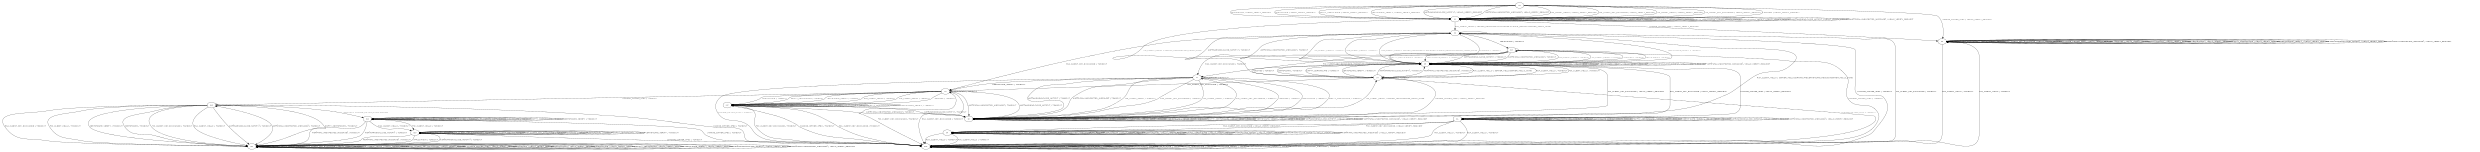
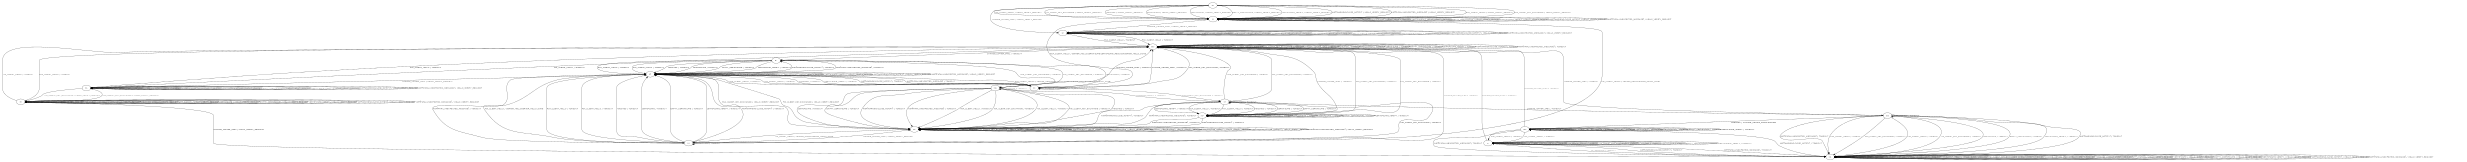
edge "s16" -> "s7": label "CERTIFICATE_VERIFY / TIMEOUT" -> "WARNING_VERIFY / TIMEOUT"
edge "s8" -> "s3": removed, label "RSA_CLIENT_HELLO / SERVER_HELLO,CERTIFICATE,CERTIFICATE_REQUEST,SERVER_HELLO_DONE"
edge "s14" -> "s53": reversed
edge "s9" -> "s11": added, label "CHANGE_CIPHER_SPEC / HELLO_VERIFY_REQUEST"
